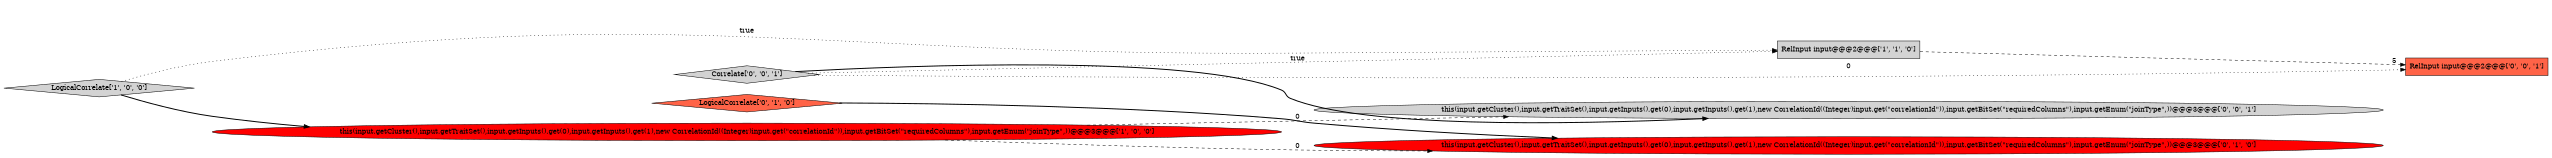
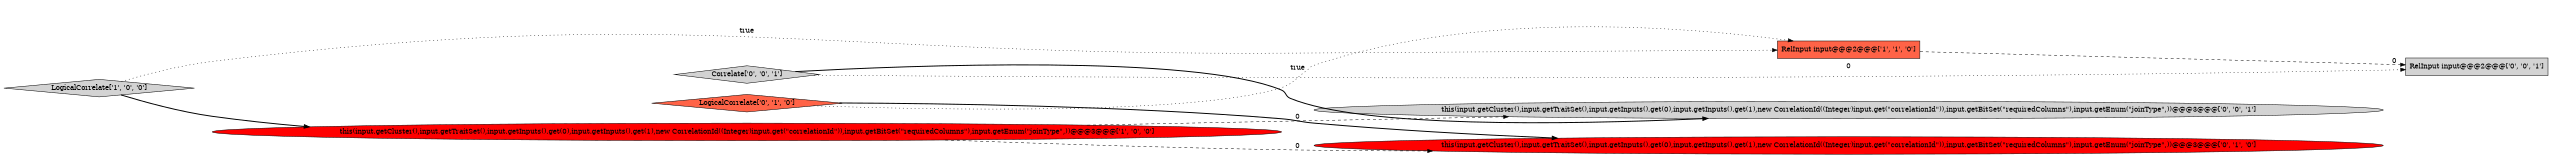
node "RelInput input@@@2@@@['1', '1', '0']": fillcolor lightgray -> tomato
edge "RelInput input@@@2@@@['1', '1', '0']" -> "RelInput input@@@2@@@['0', '0', '1']": label "5" -> "0"
edge "Correlate['0', '0', '1']" -> "RelInput input@@@2@@@['1', '1', '0']": now "LogicalCorrelate['0', '1', '0']" -> "RelInput input@@@2@@@['1', '1', '0']"
node "RelInput input@@@2@@@['0', '0', '1']": fillcolor tomato -> lightgray
